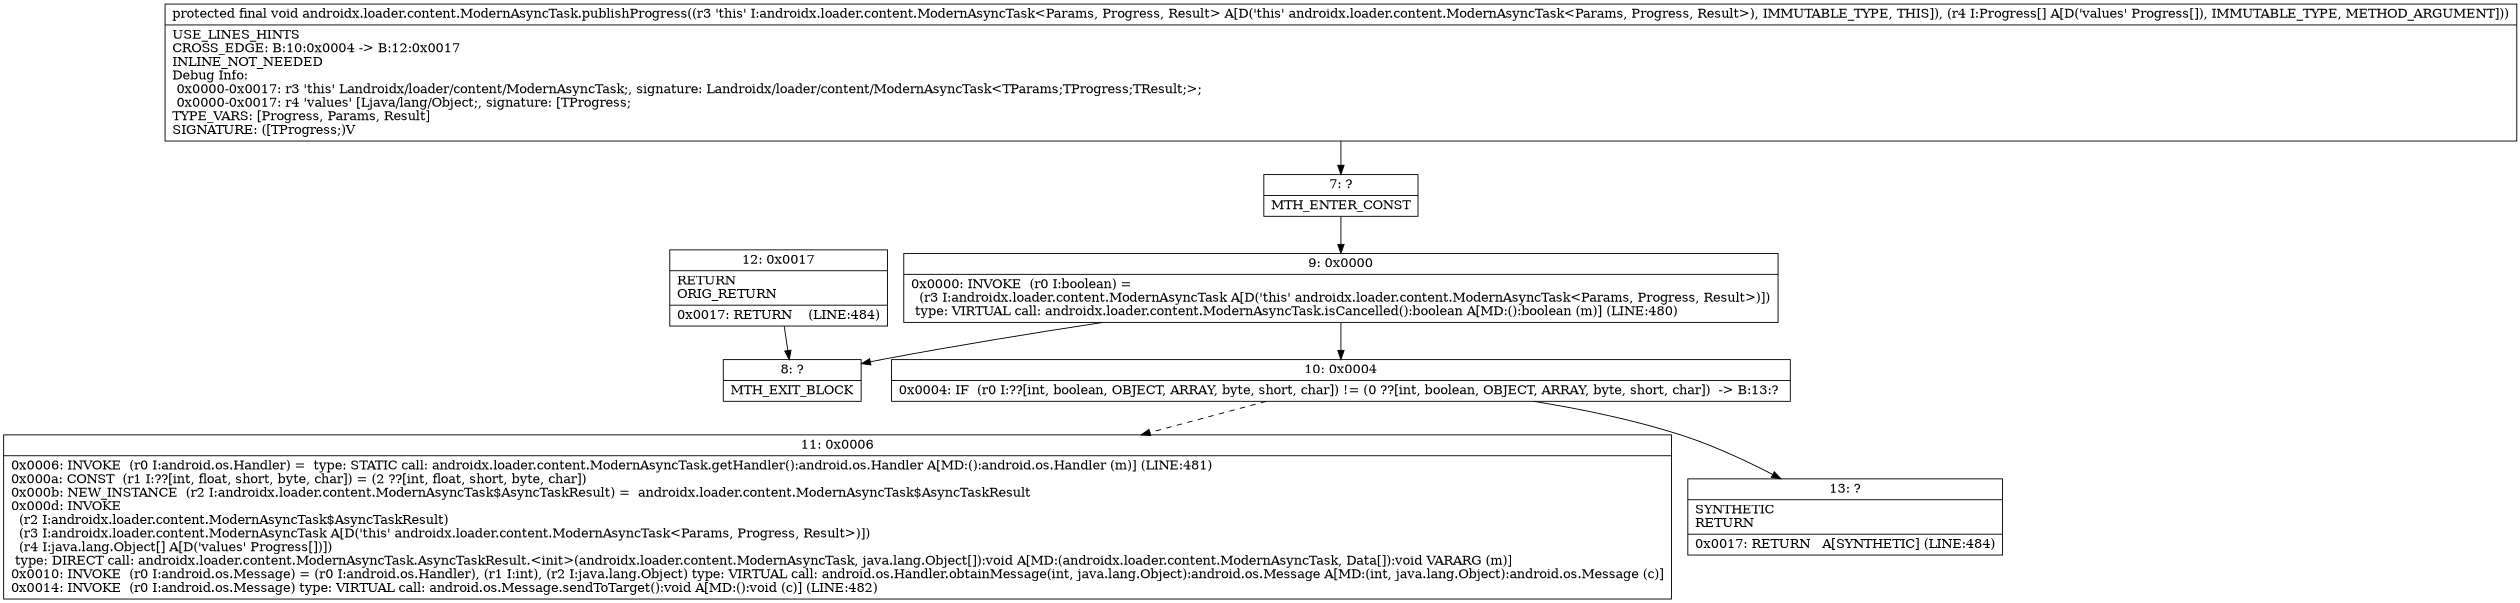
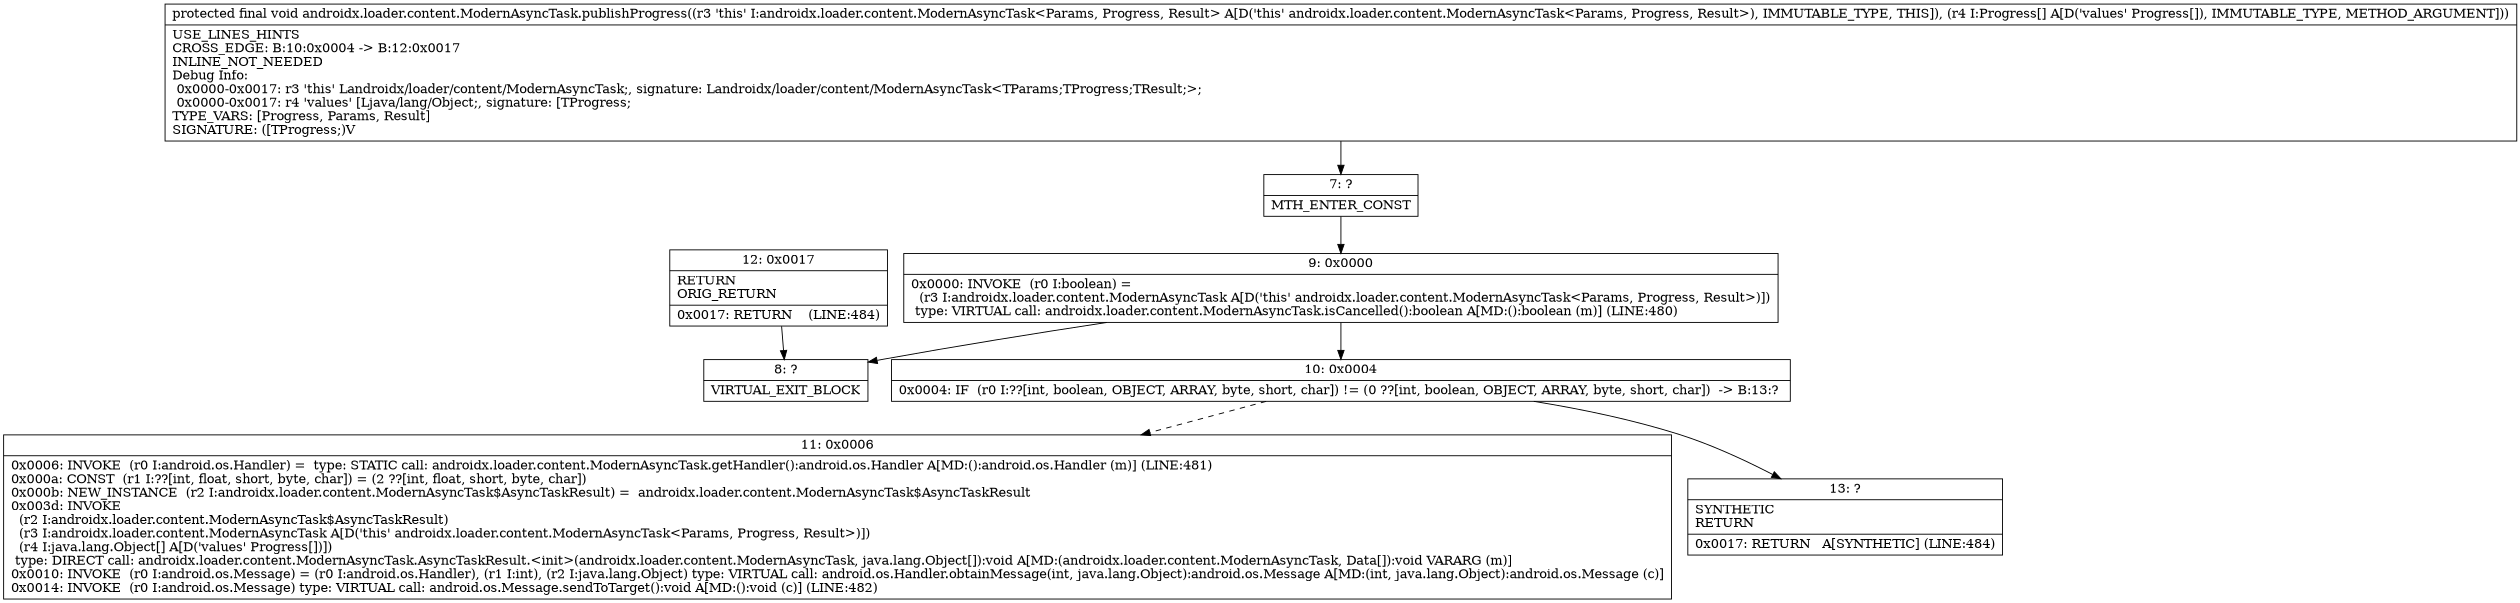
node "8: ?": text "MTH_EXIT_BLOCK" -> "VIRTUAL_EXIT_BLOCK"
node "11: 0x0006": text "0x000d: INVOKE" -> "0x003d: INVOKE"
